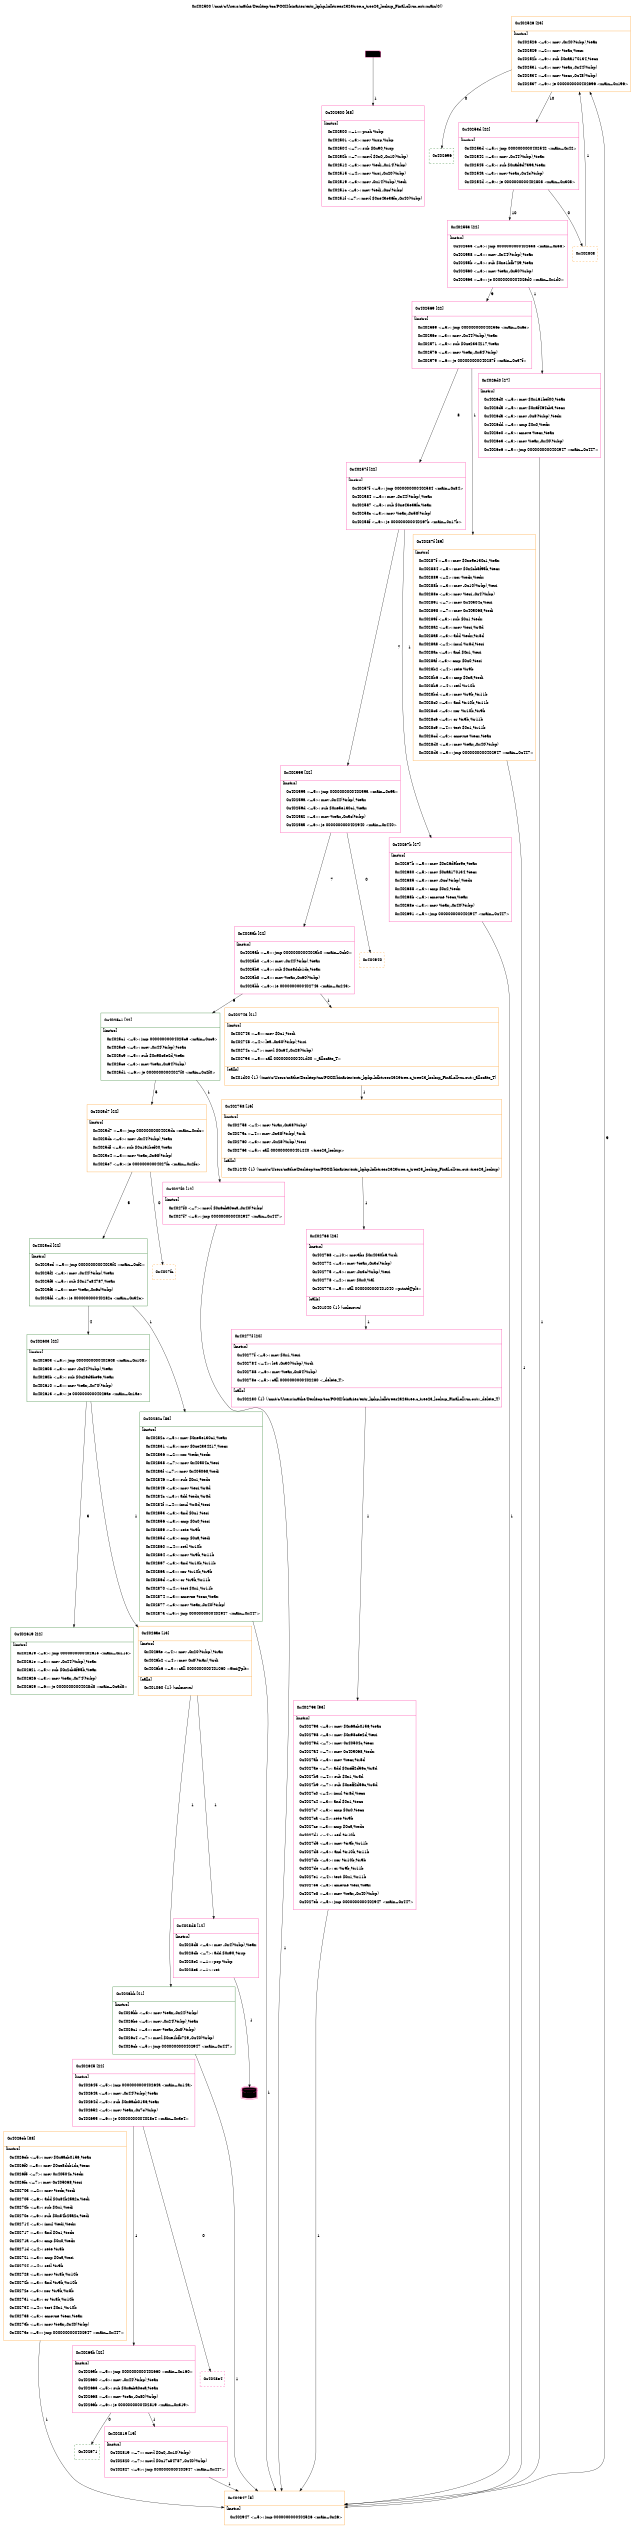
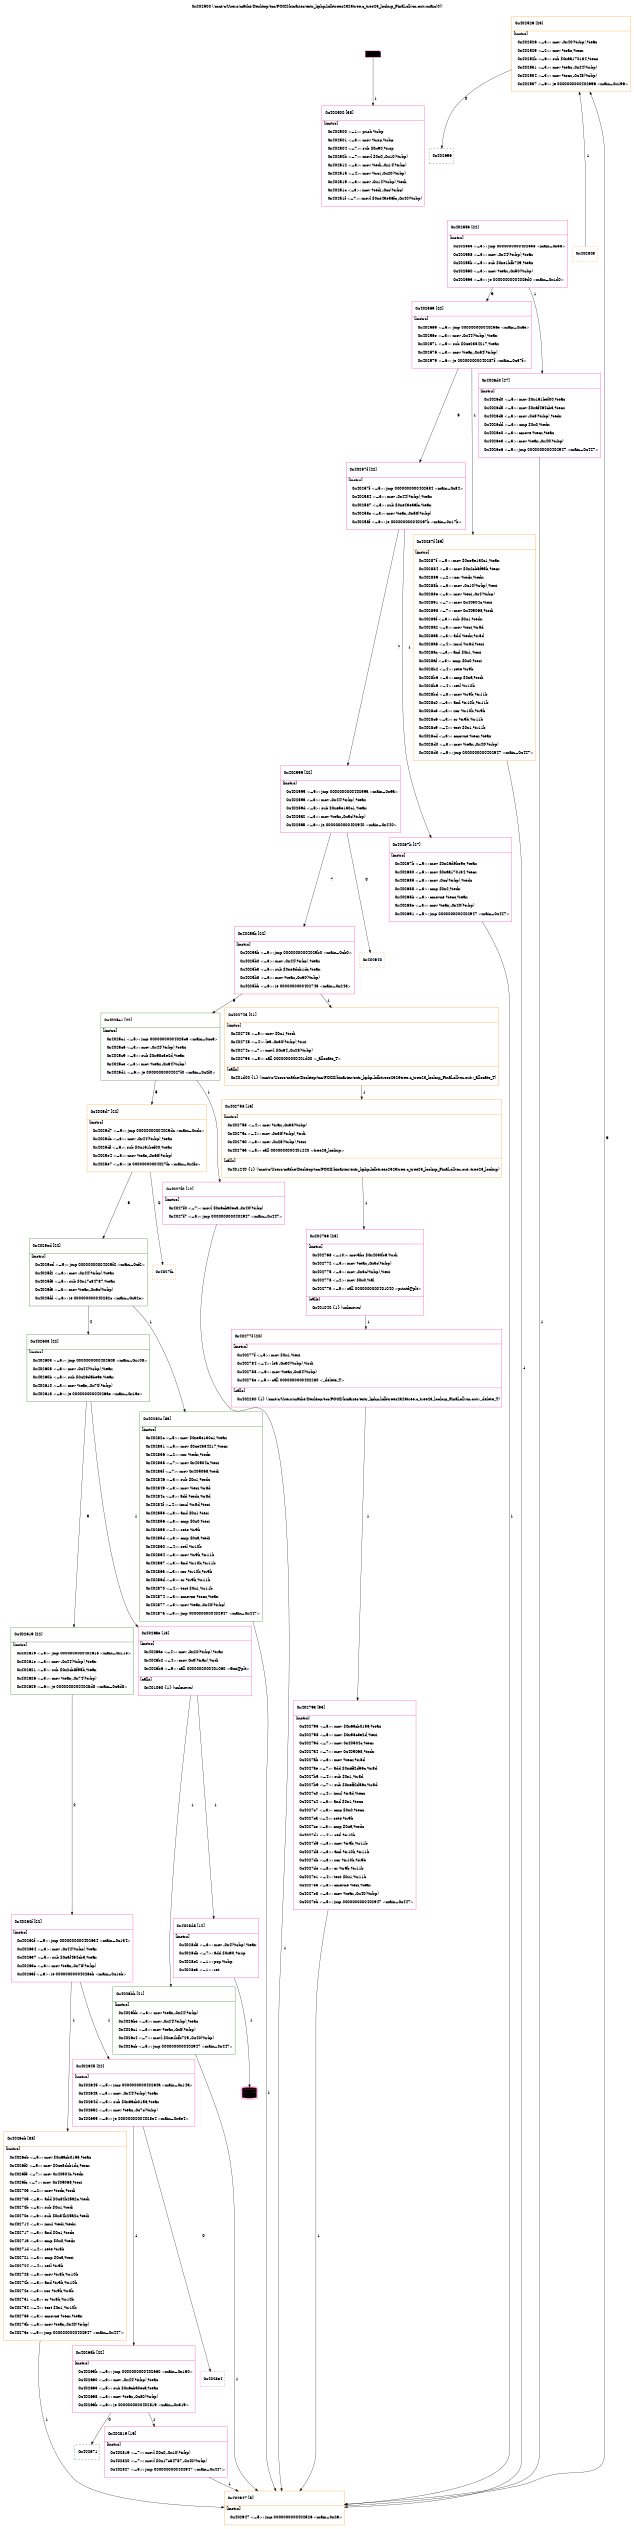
node "0x40253d [22]": removed
node "0x4026ae [13]": color darkorange -> deeppink
node "0x40262f [22]": added
